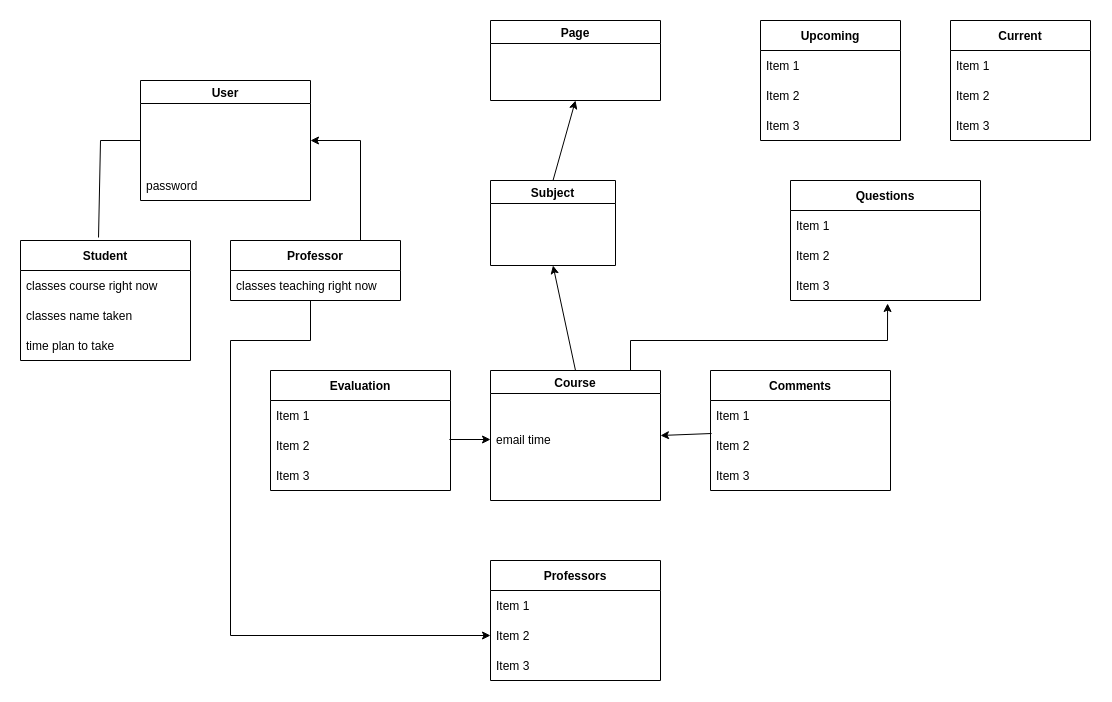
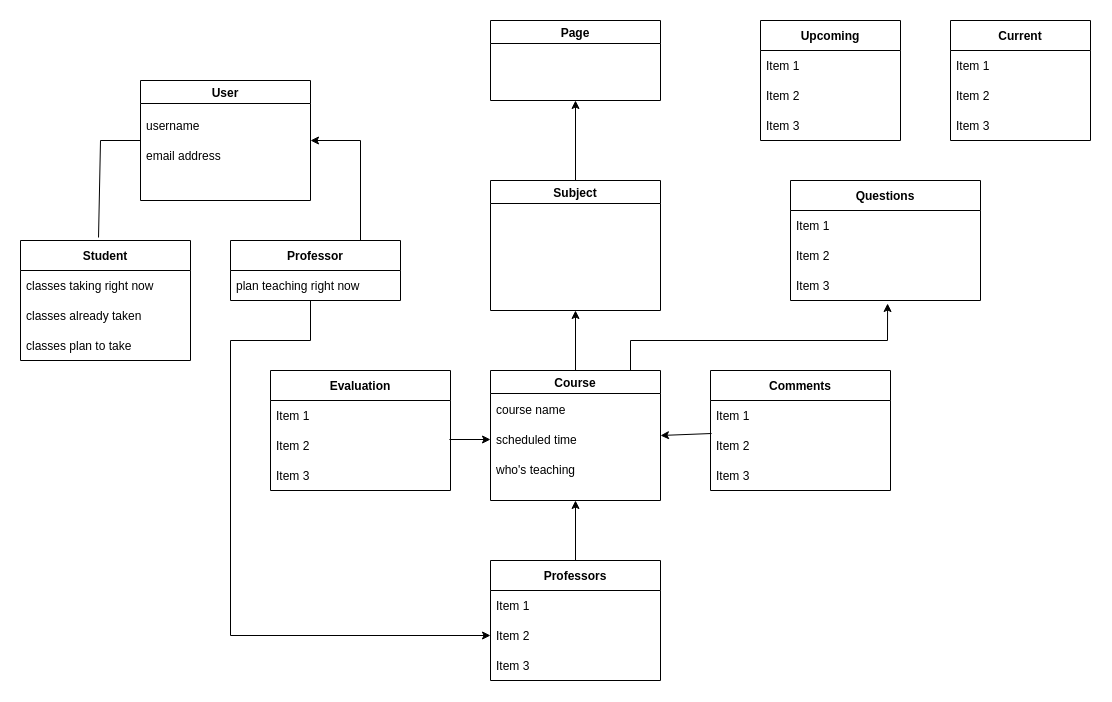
node "username": added
node "email address": added
node "password": removed
node "Subject": size 125x85 -> 170x130
node "classes course right now": label "classes course right now" -> "classes taking right now"
node "classes teaching right now": label "classes teaching right now" -> "plan teaching right now"
node "classes name taken": label "classes name taken" -> "classes already taken"
node "time plan to take": label "time plan to take" -> "classes plan to take"
node "course name": added
node "email time": label "email time" -> "scheduled time"
node "who's teaching": added
edge "Professors" -> "Course": added
